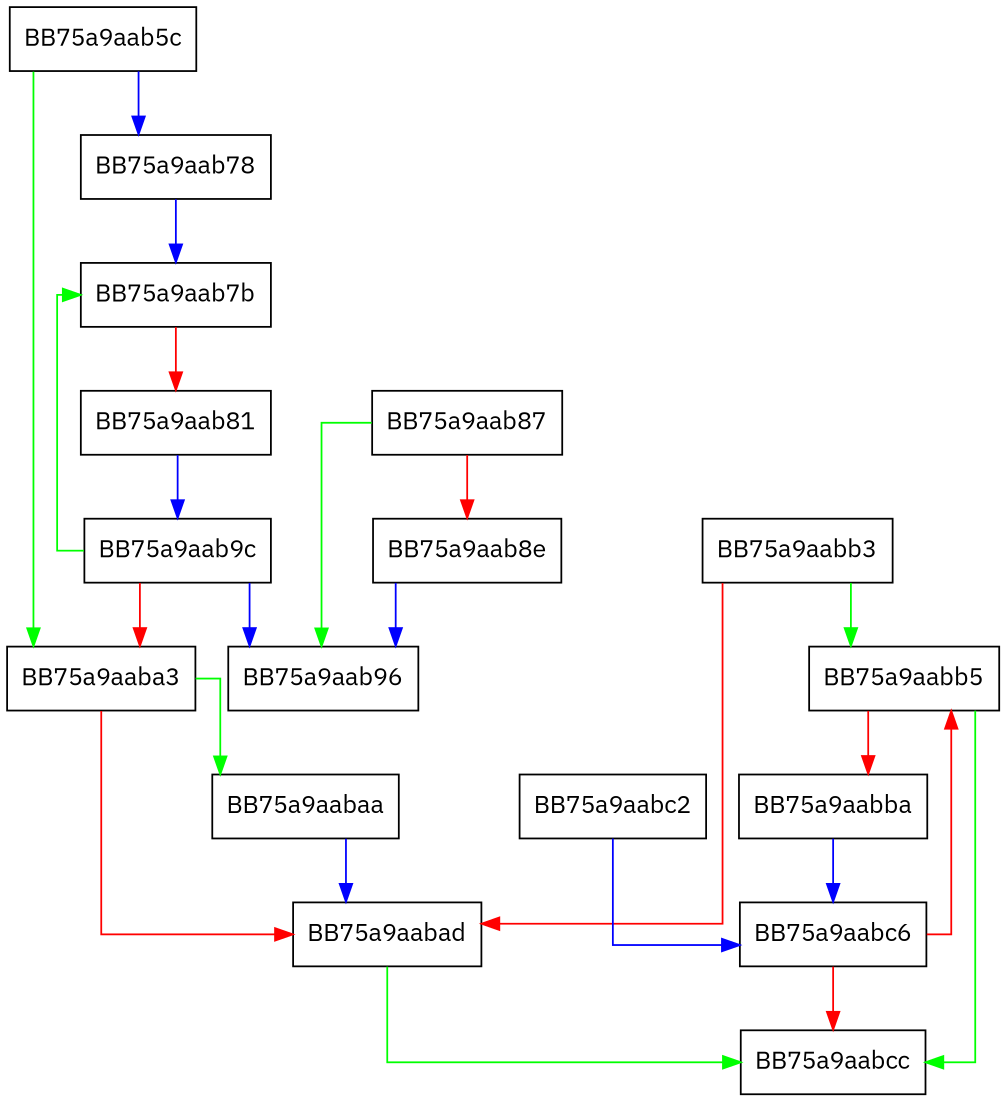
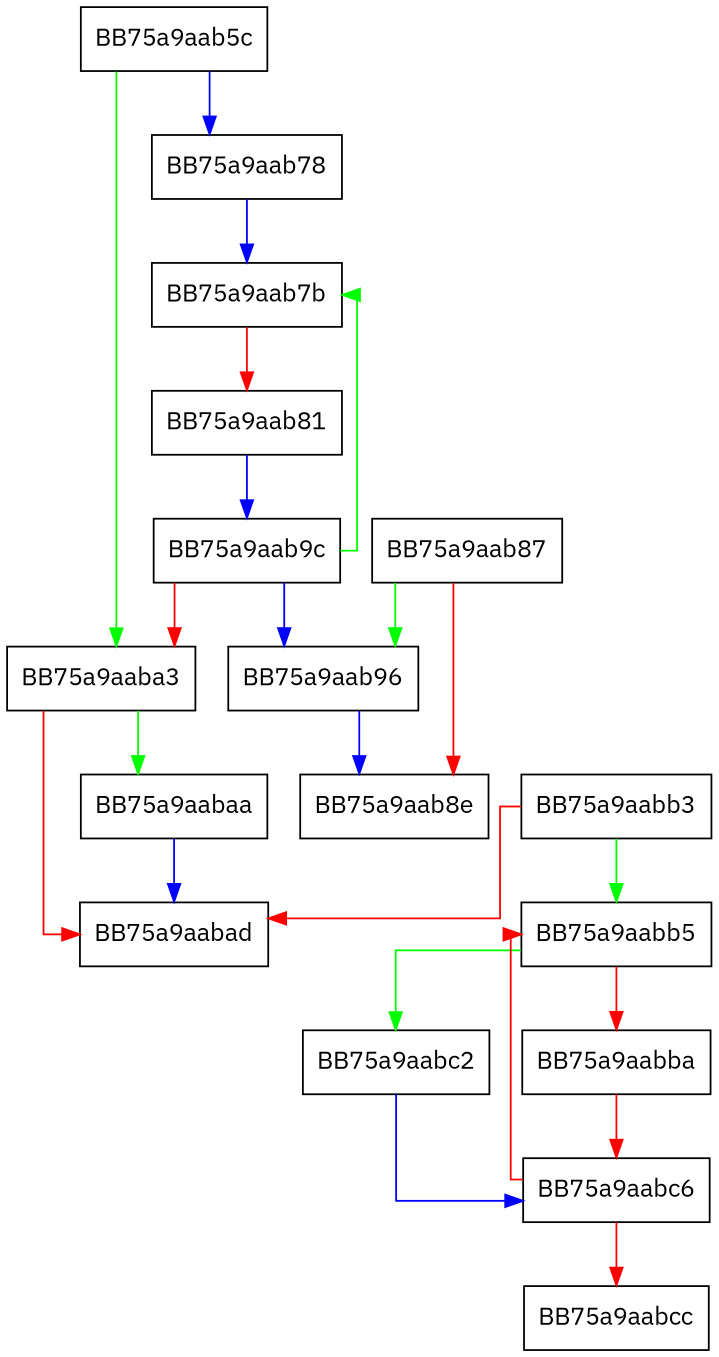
edge "BB75a9aab8e" -> "BB75a9aab96": reversed
edge "BB75a9aabba" -> "BB75a9aabc6": color blue -> red
edge "BB75a9aabb5" -> "BB75a9aabcc": now "BB75a9aabb5" -> "BB75a9aabc2"
edge "BB75a9aabad" -> "BB75a9aabcc": removed
